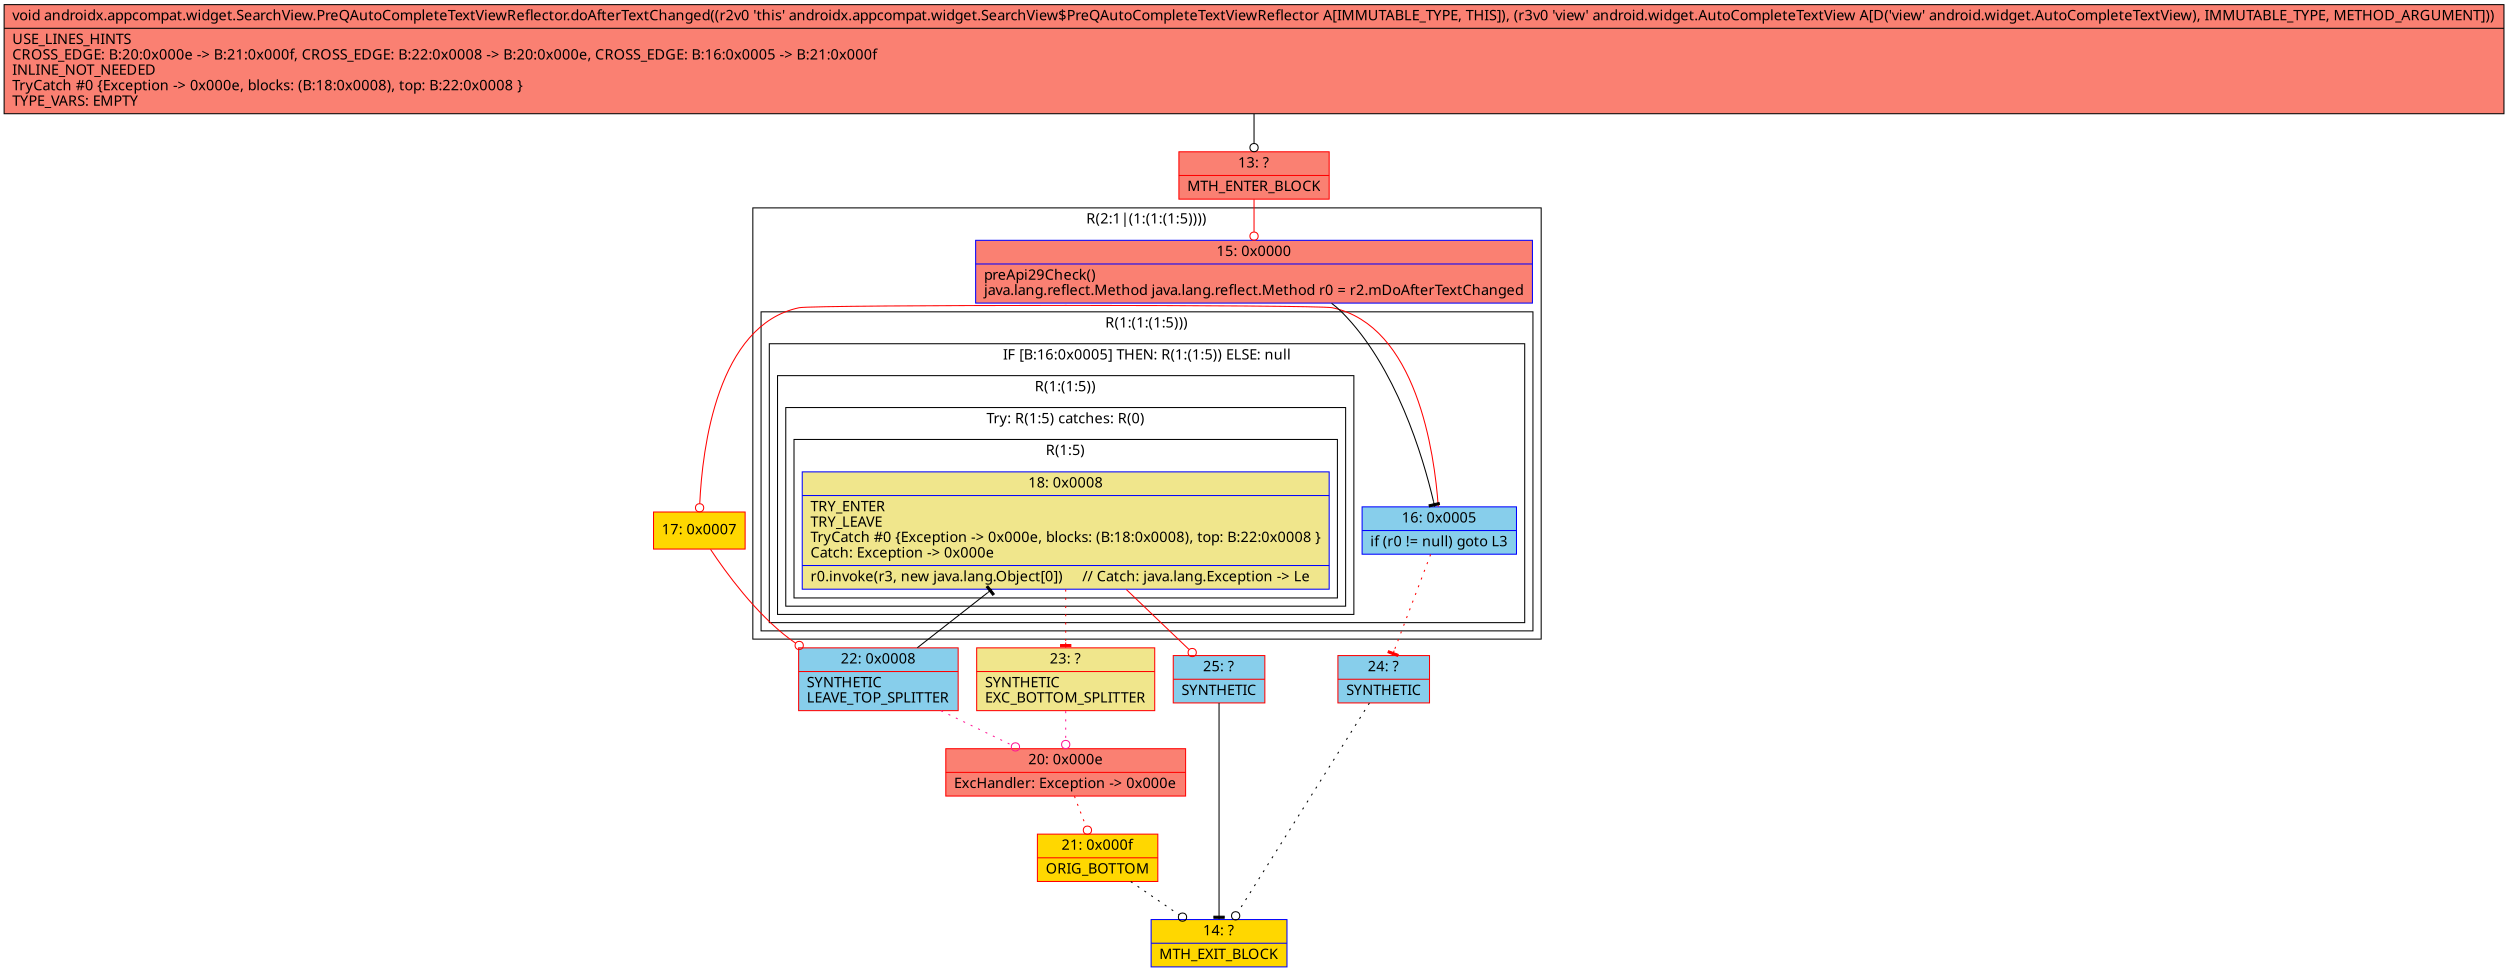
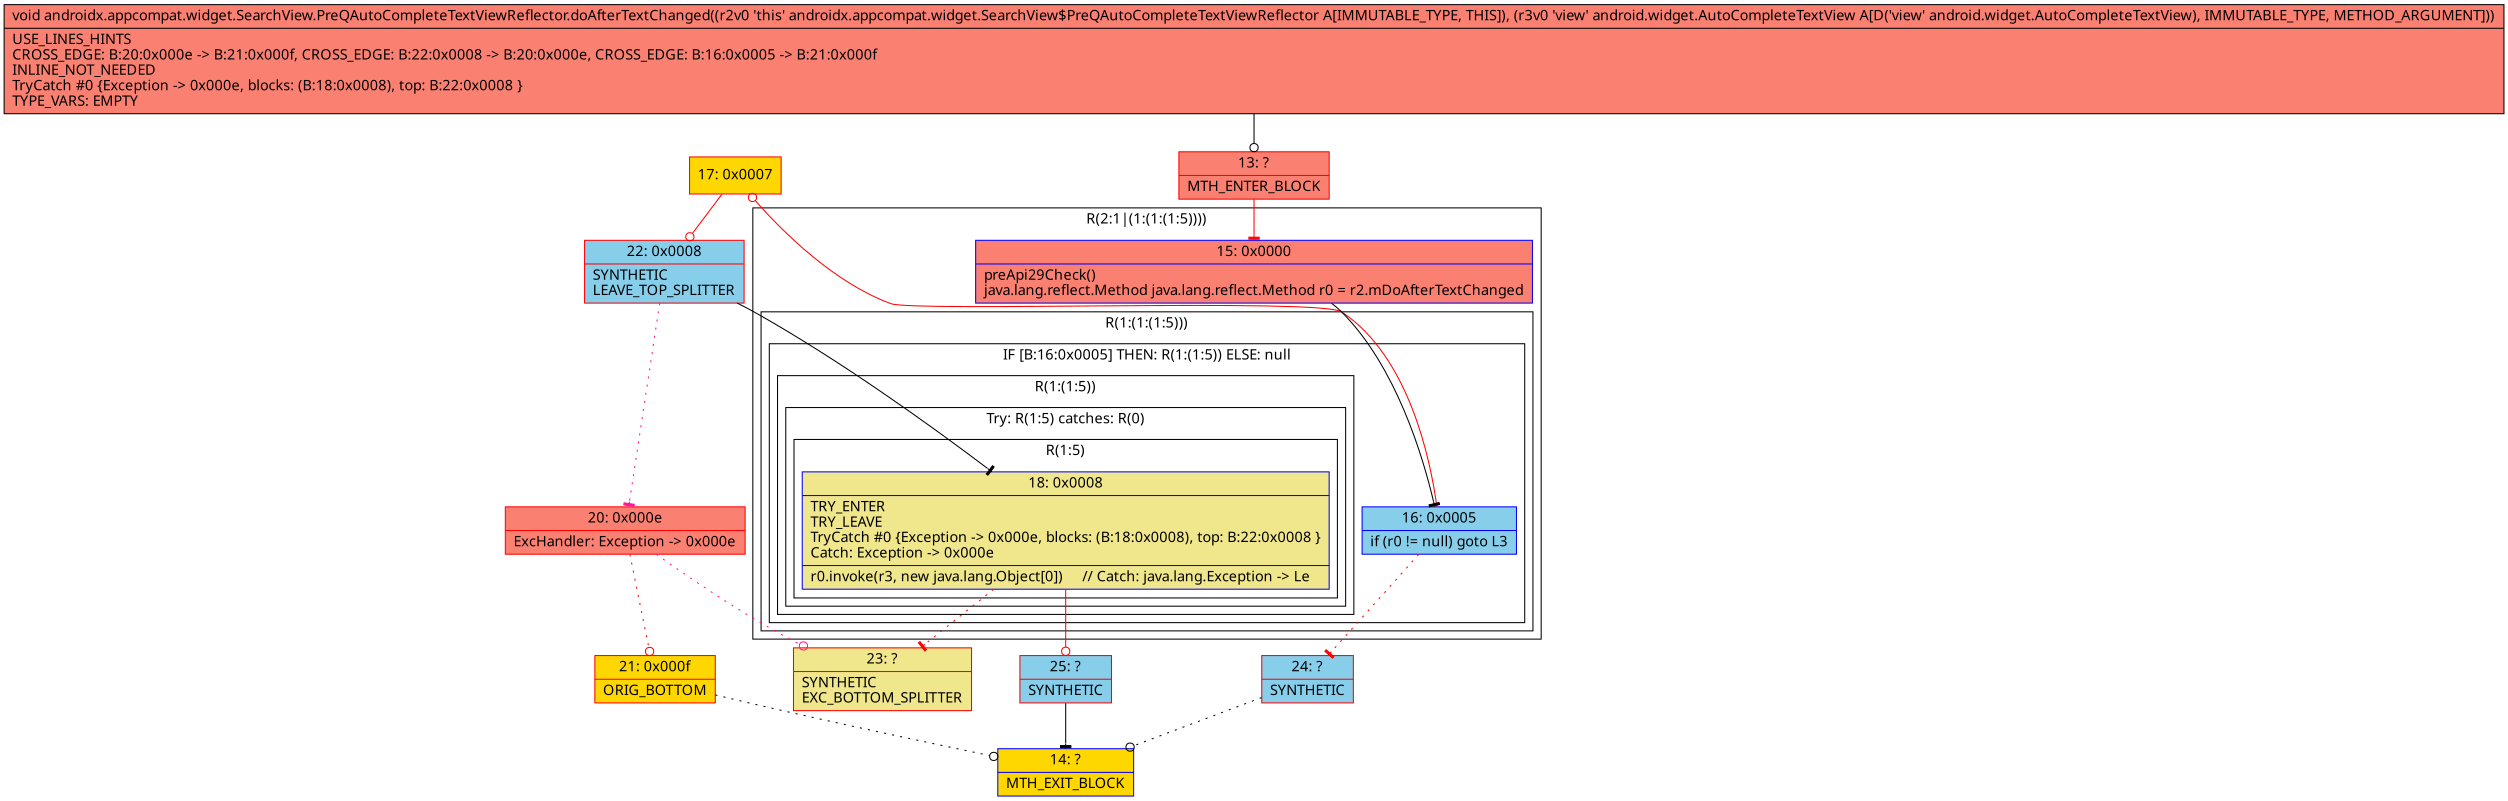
edge "13: ?" -> "15: 0x0000": arrowhead odot -> tee
edge "23: ?" -> "20: 0x000e": reversed
edge "22: 0x0008" -> "20: 0x000e": arrowhead odot -> tee
